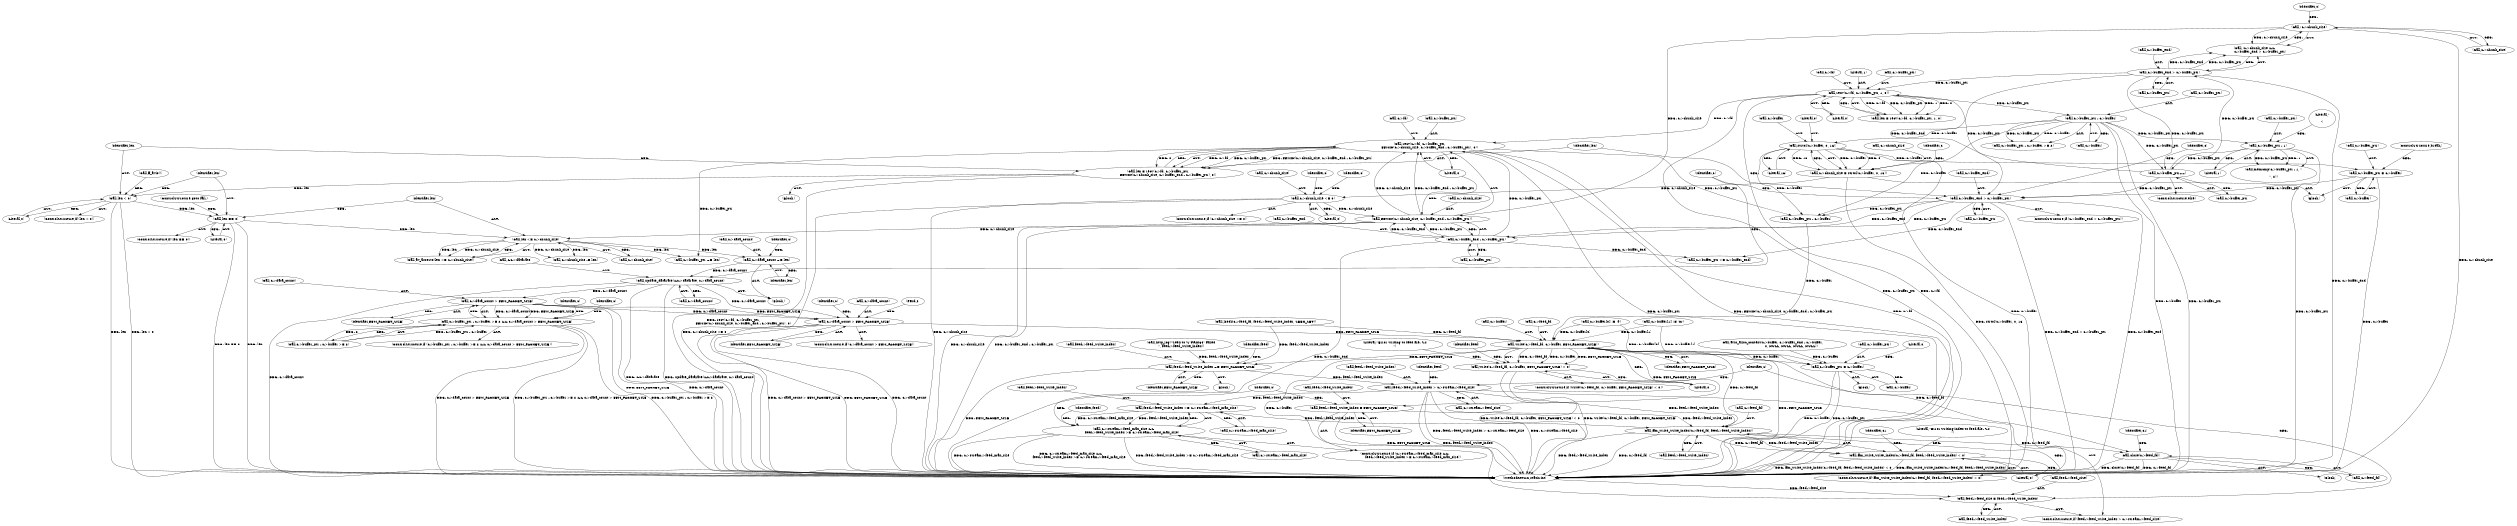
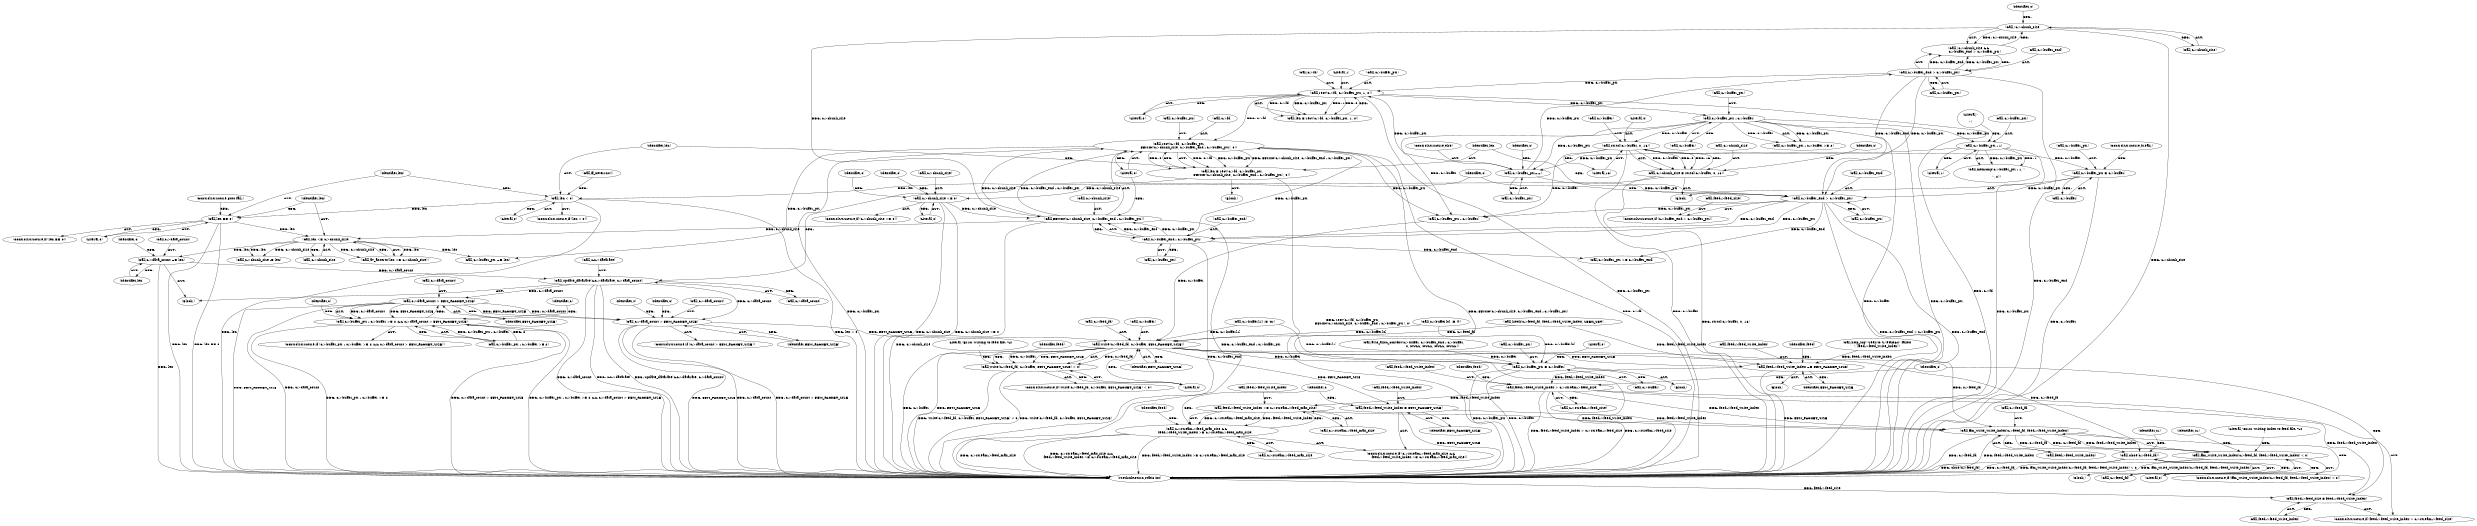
node "(Call,ff_avio())": label "(Call,ff_avio())" -> "(Call,ff_neterrno())"
edge "(Call,c->buffer_ptr++)" -> "(ControlStructure,else)": reversed
node "(PRId,s)": label "(PRId,s)" -> "(Identifier,s)"
edge "(Call,c->data_count += len)" -> "(MethodReturn,static int)": added, label "DDG: len"
edge "(Call,feed->feed_size)" -> "(Call,feed->feed_size = feed->feed_write_index)": now "(Call,feed->feed_size)" -> "(ControlStructure,if (c->buffer_end > c->buffer_ptr))"
